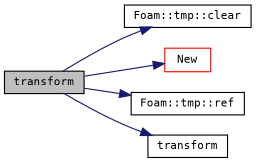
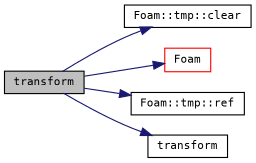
node "New": label "New" -> "Foam"
